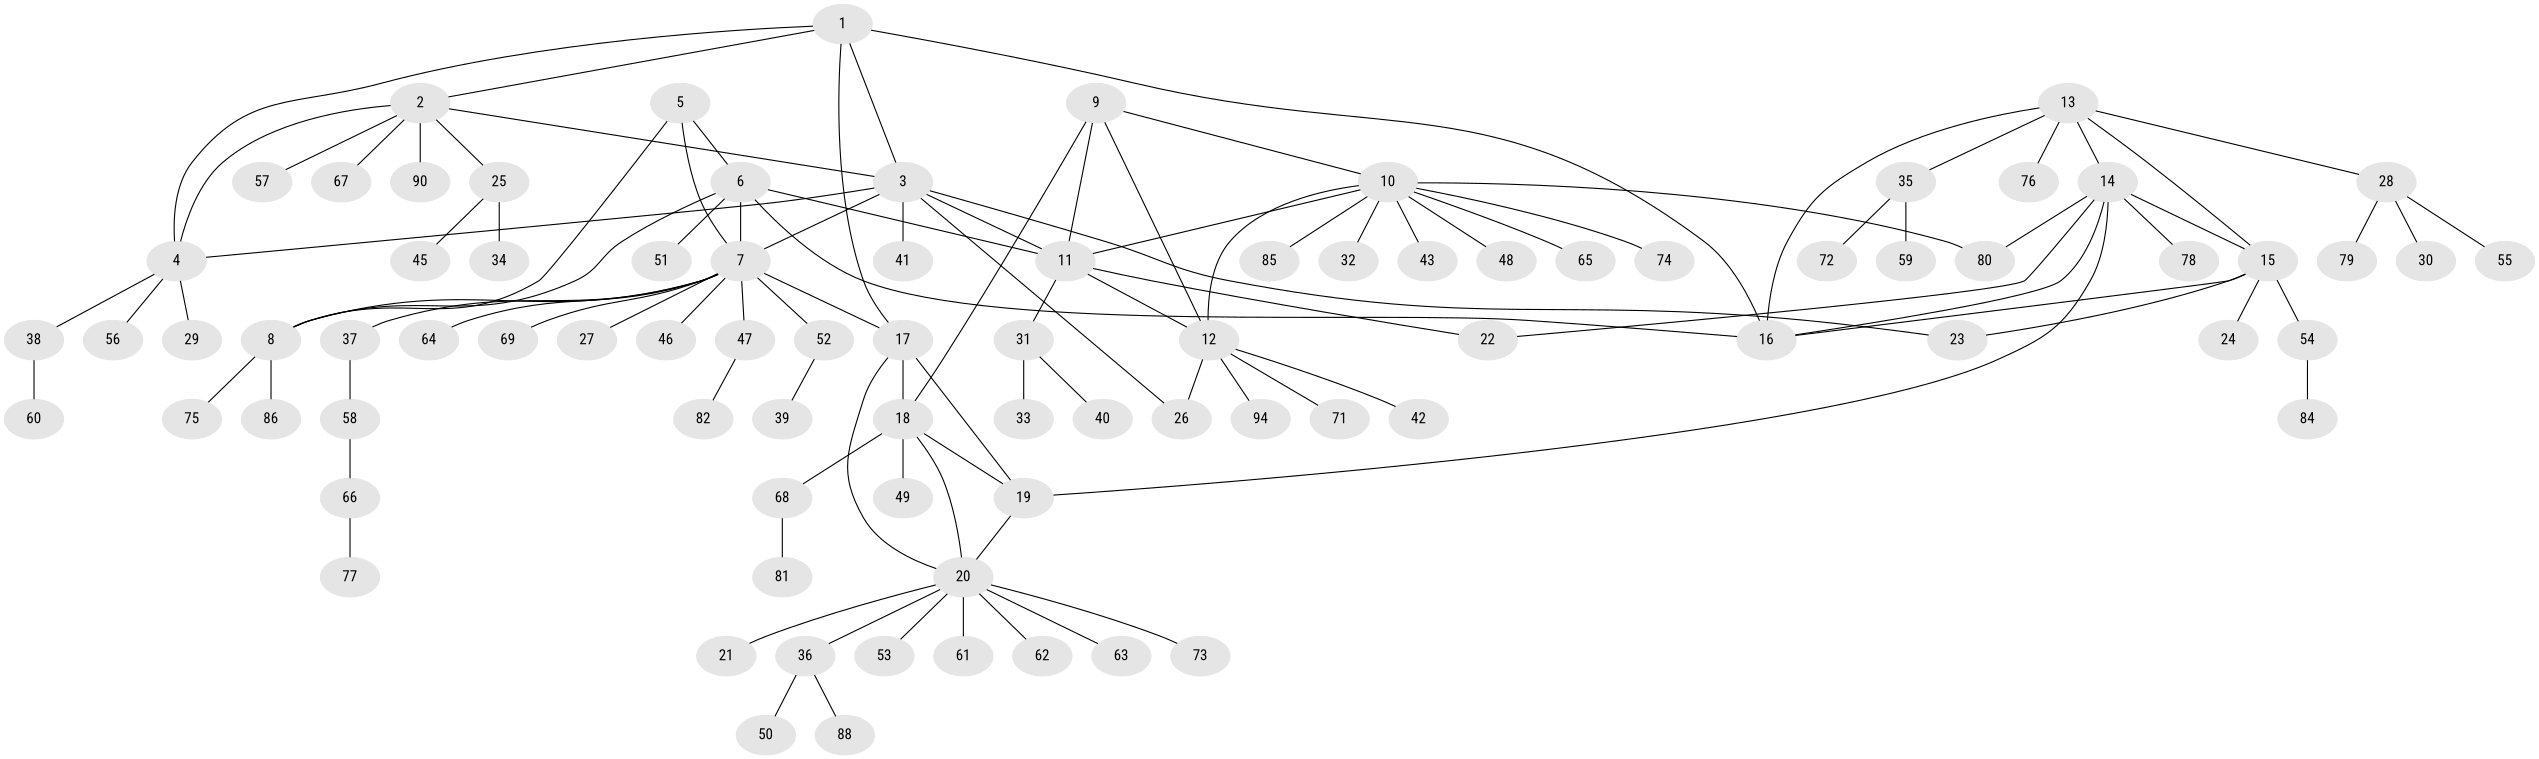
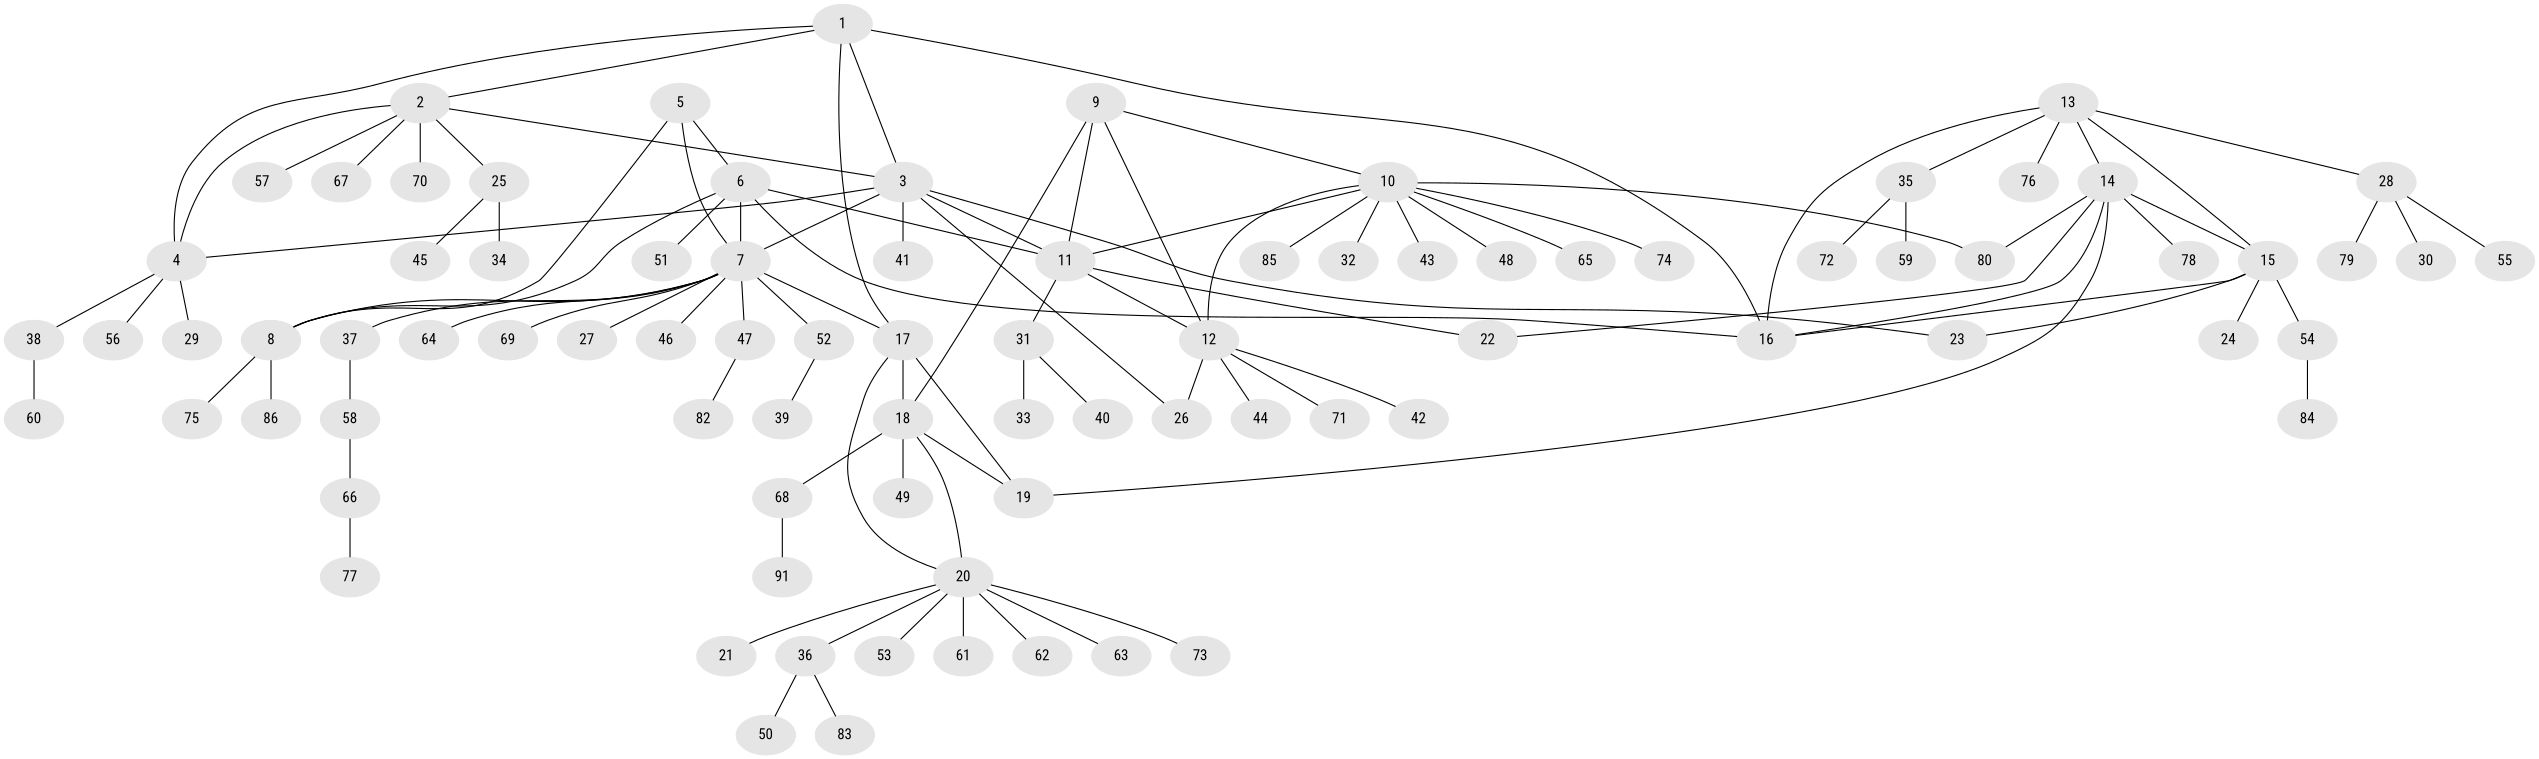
node "90": label "90" -> "70"
node "94": label "94" -> "44"
edge "19" -- "20": removed
node "81": label "81" -> "91"
node "88": label "88" -> "83"
